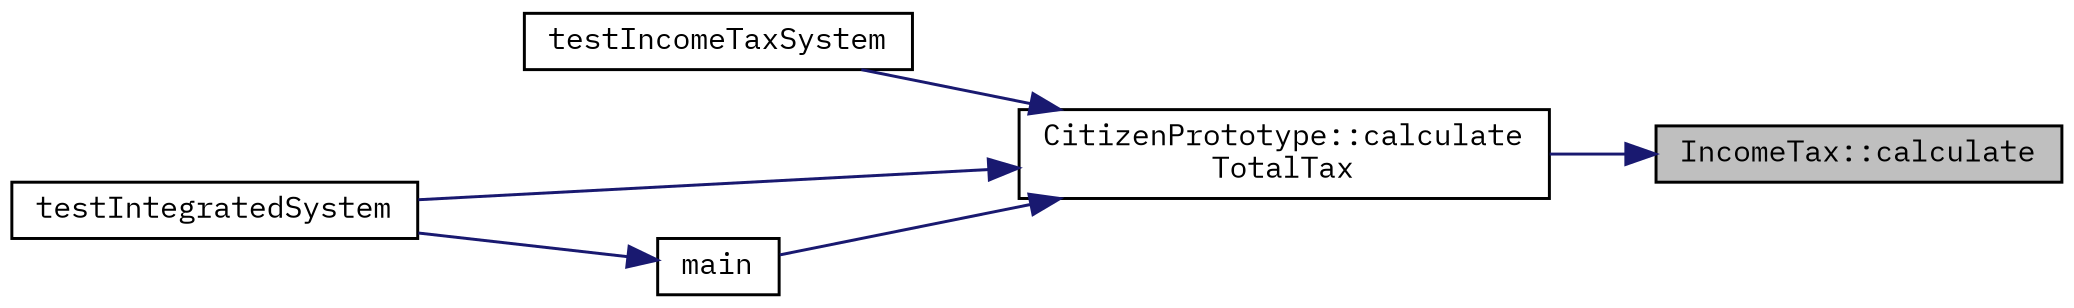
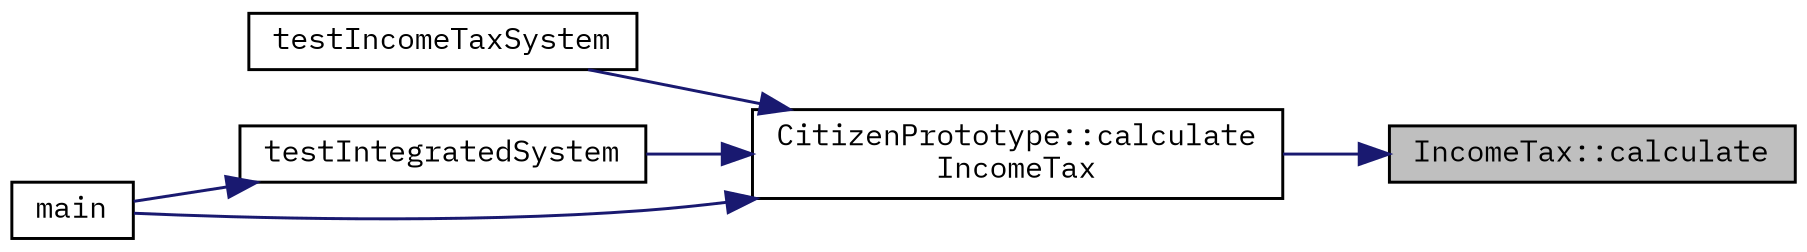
node "CitizenPrototype::calculate TotalTax": label "CitizenPrototype::calculate TotalTax" -> "CitizenPrototype::calculate IncomeTax"
edge "testIntegratedSystem" -> "main": reversed
